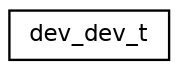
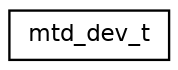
node "dev_dev_t": label "dev_dev_t" -> "mtd_dev_t"
